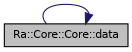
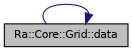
node "Ra::Core::Core::data": label "Ra::Core::Core::data" -> "Ra::Core::Grid::data"
